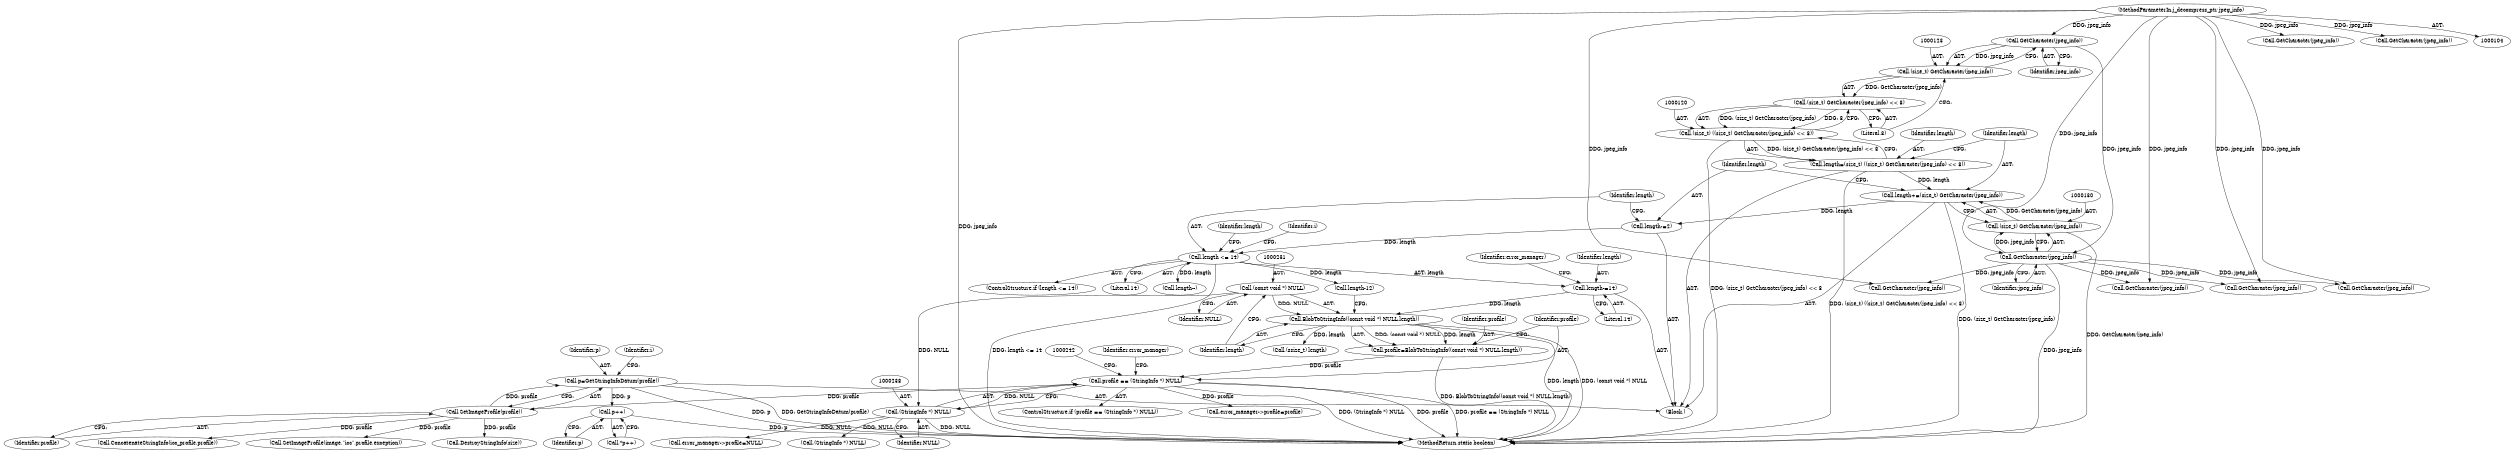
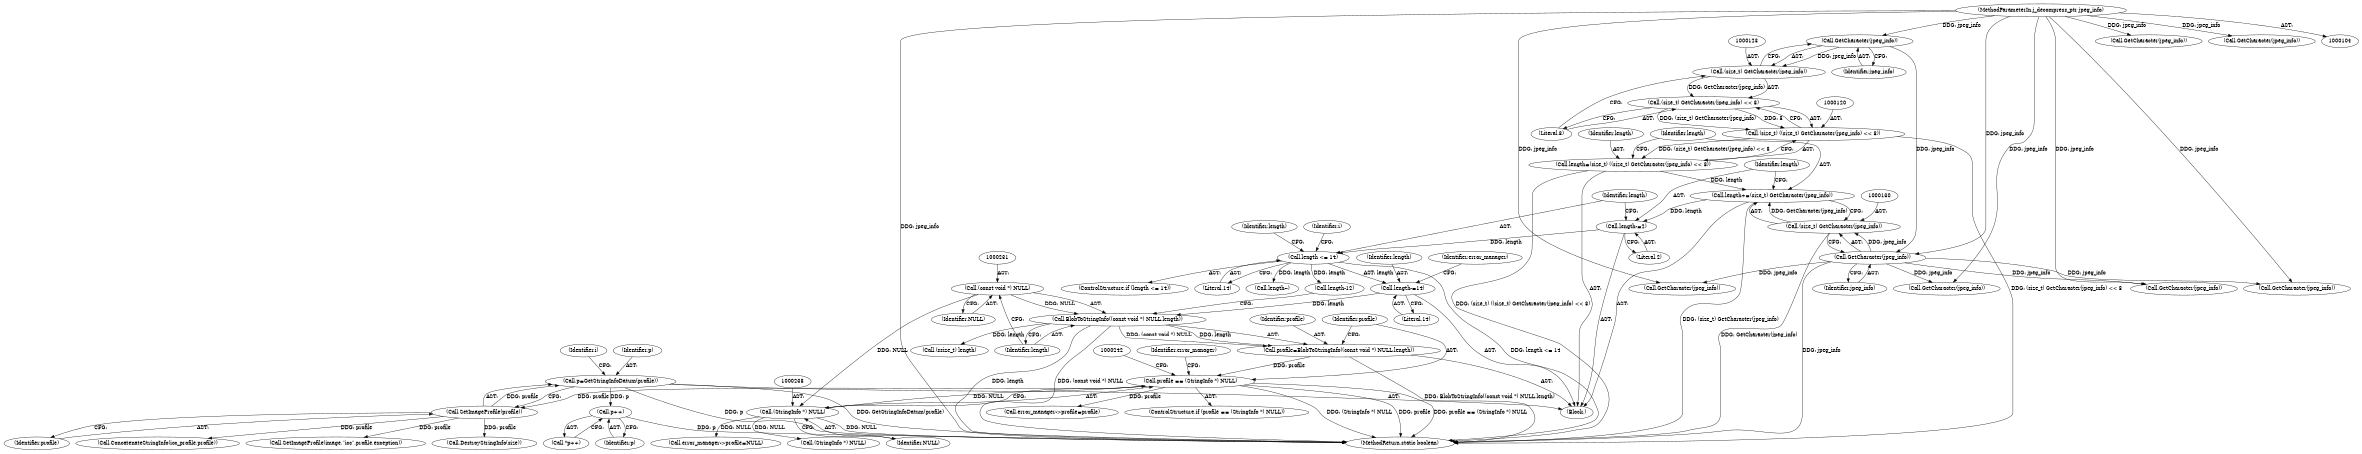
node "(Literal,2)": added
edge "(Call,profile=BlobToStringInfo((const void *) NULL,length))" -> "(Block,)": added, label "AST:"
